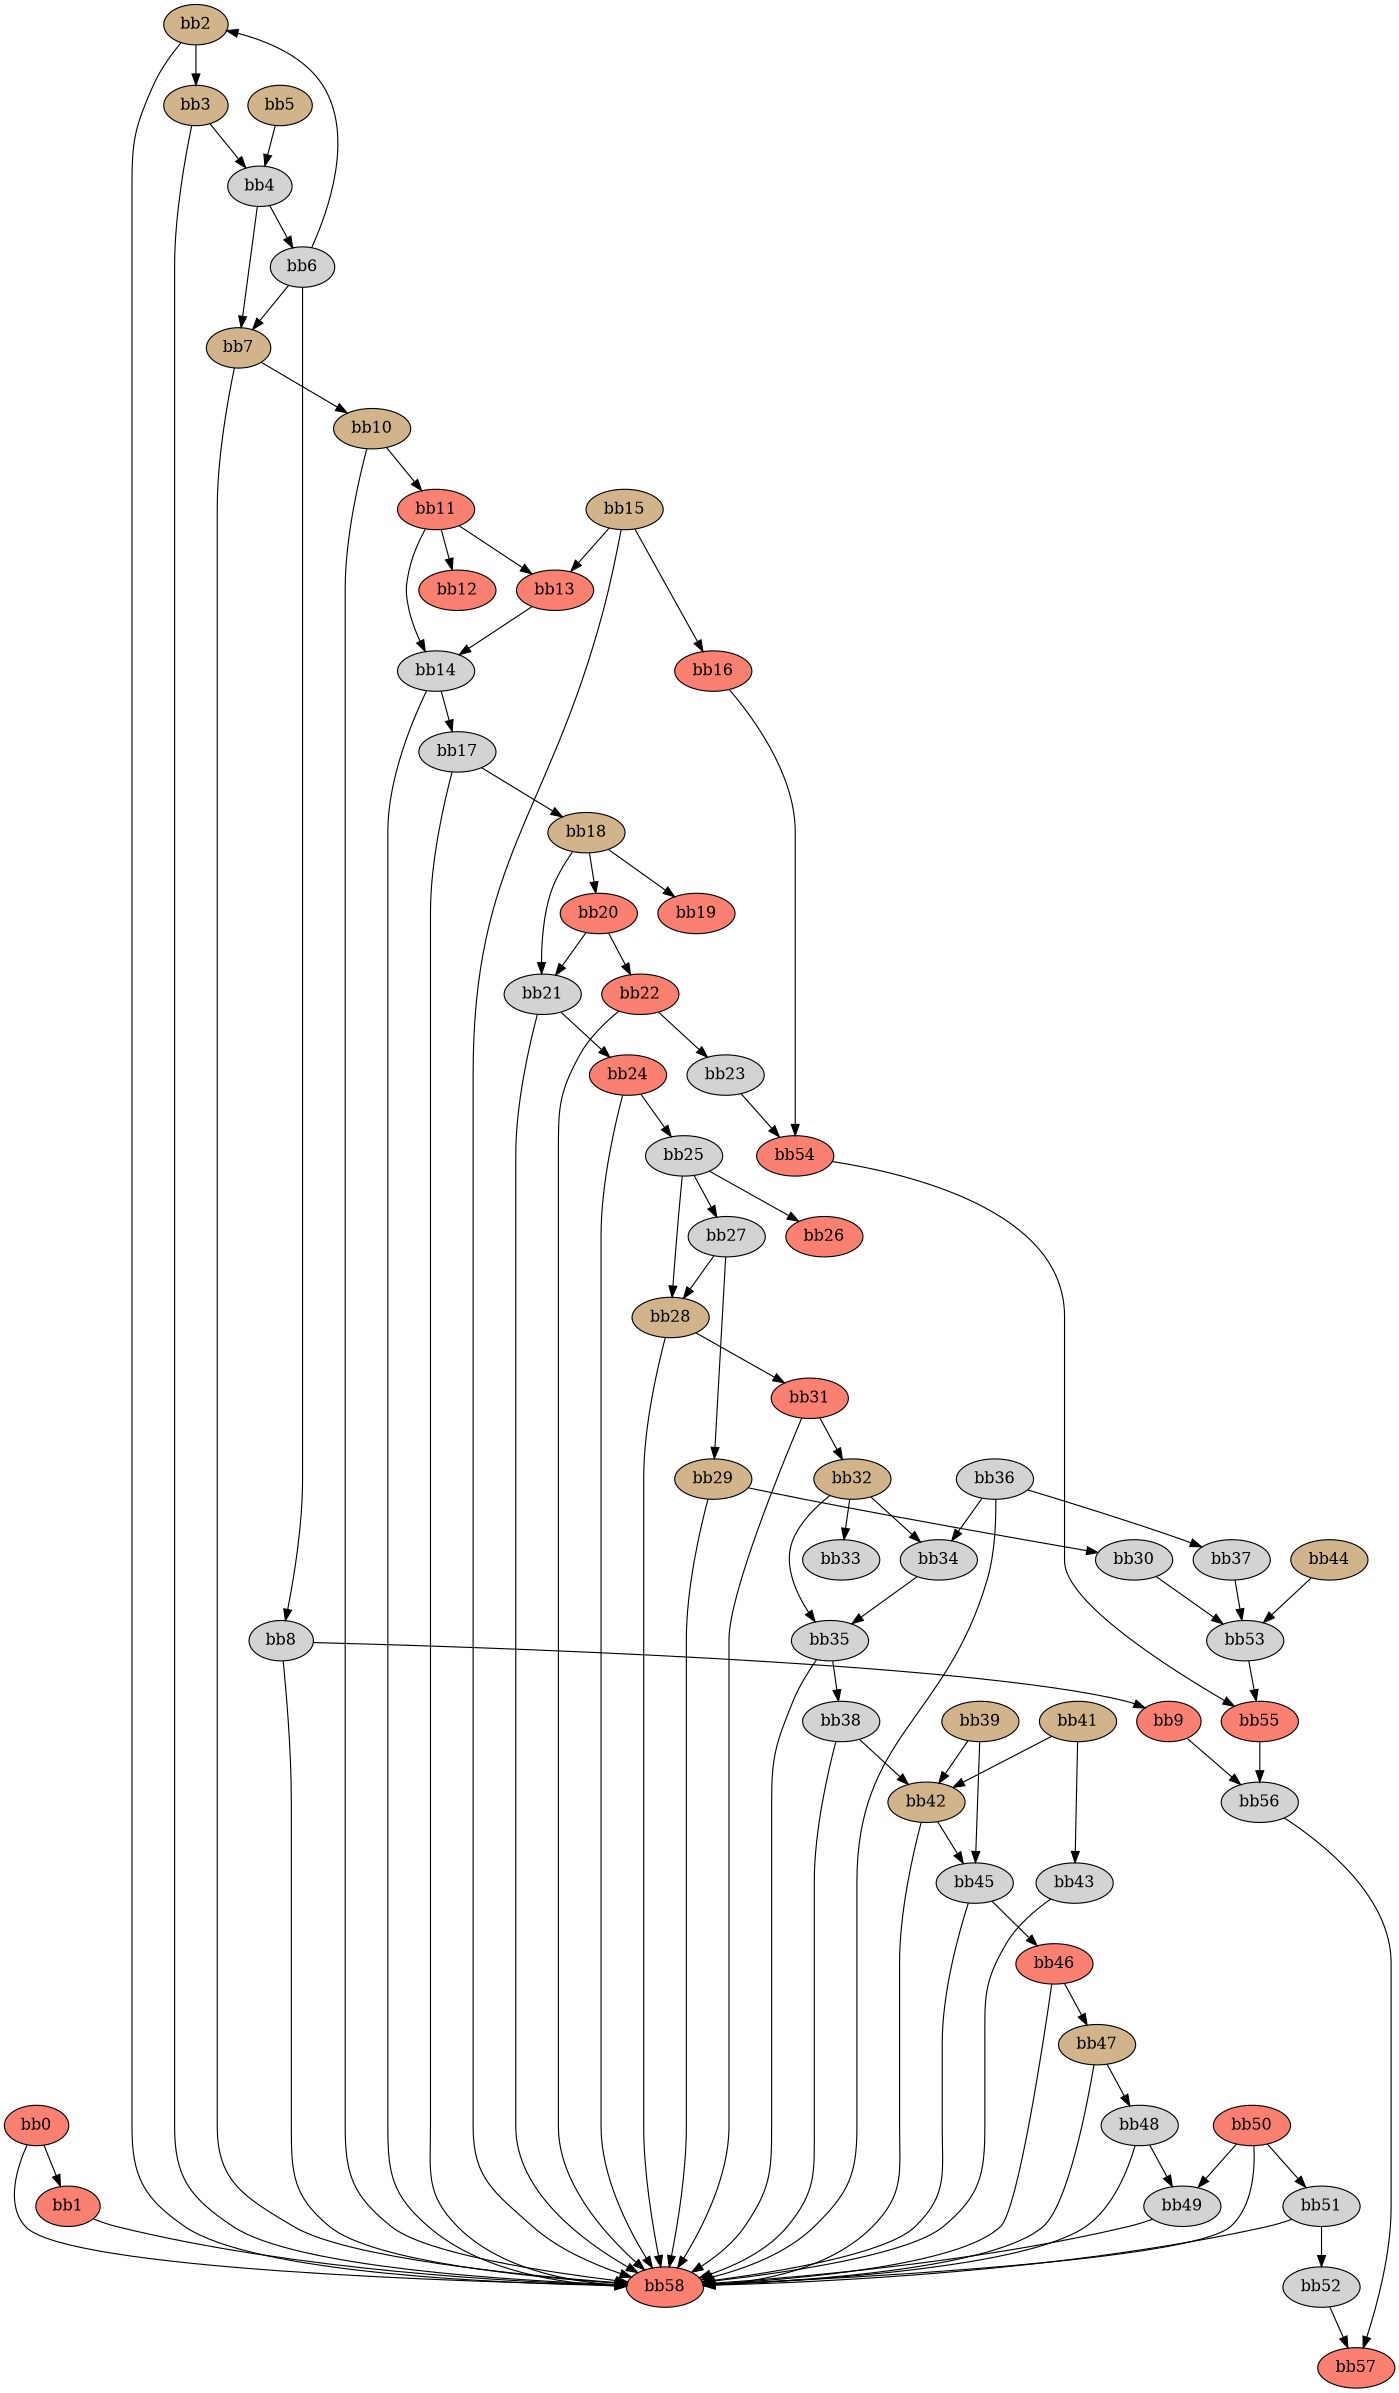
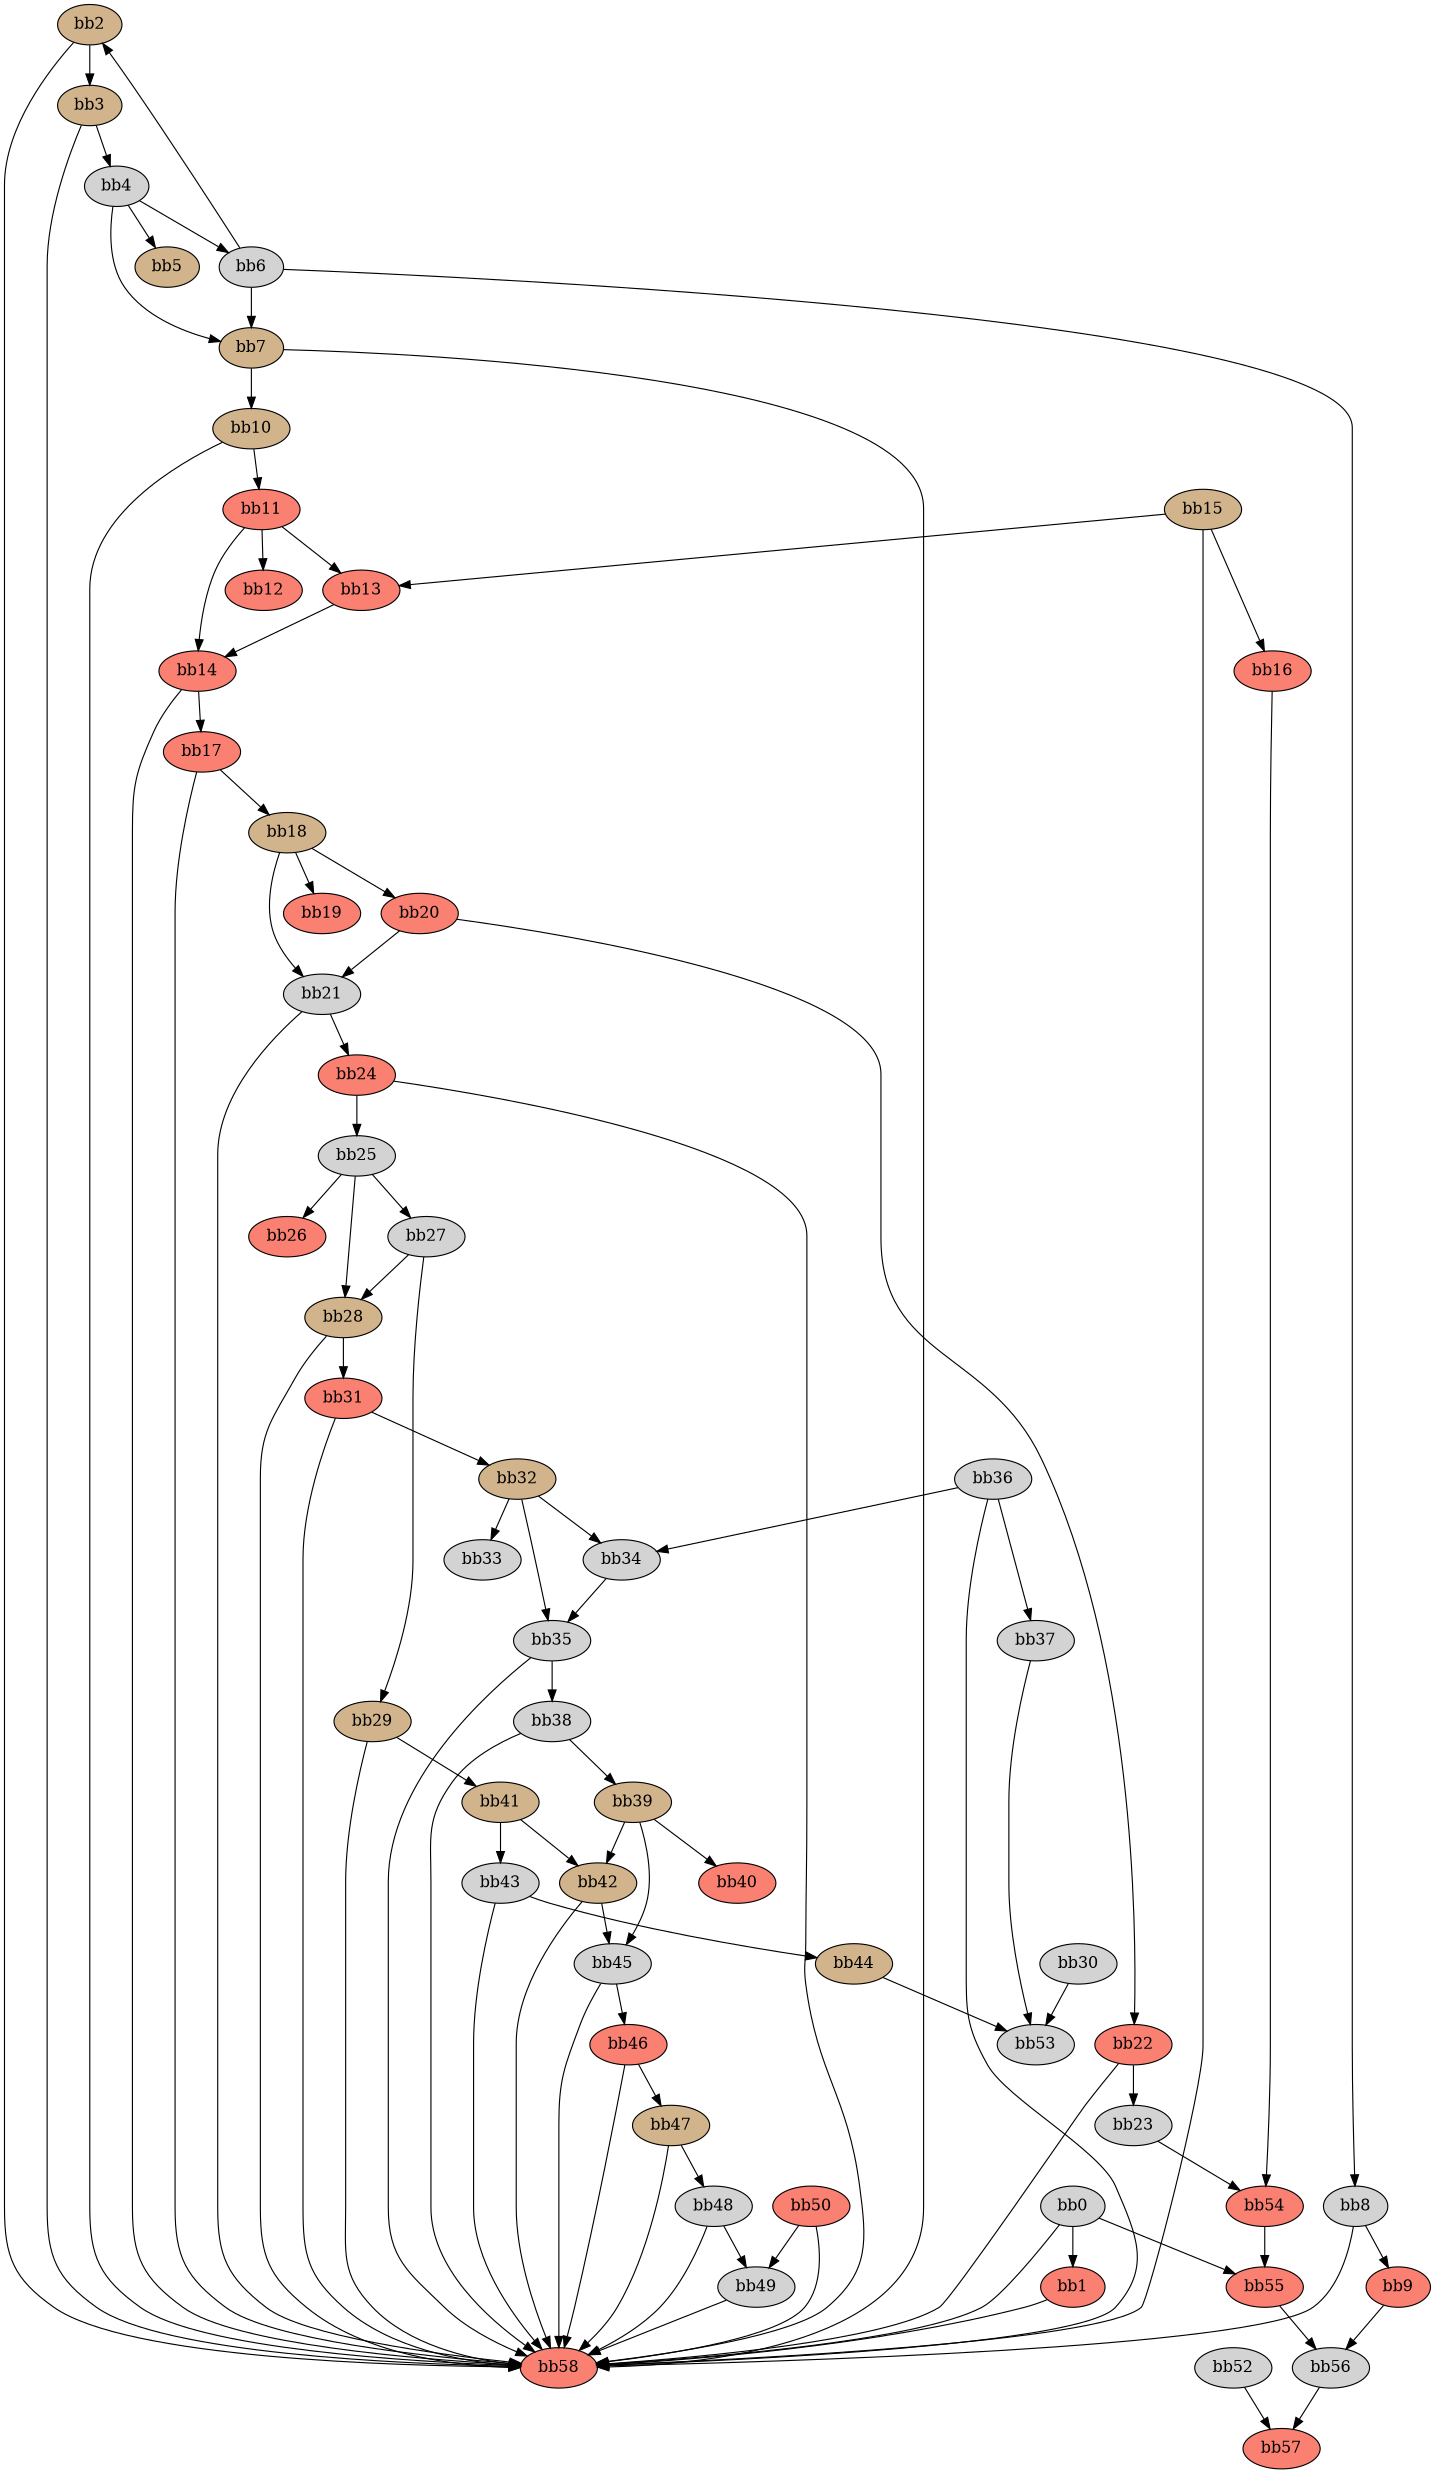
edge "bb5" -> "bb4": reversed
node "bb14": fillcolor lightgrey -> salmon
node "bb17": fillcolor lightgrey -> salmon
edge "bb29" -> "bb30": now "bb29" -> "bb41"
edge "bb53" -> "bb55": now "bb0" -> "bb55"
edge "bb38" -> "bb42": now "bb38" -> "bb39"
node "bb40": added
edge "bb43" -> "bb44": added
node "bb0": fillcolor salmon -> lightgrey
node "bb51": removed
